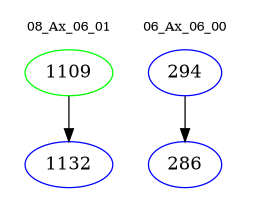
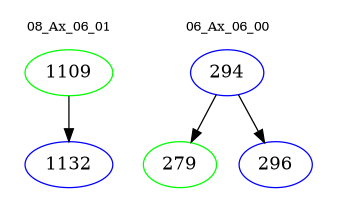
node "279": added
node "286": label "286" -> "296"
